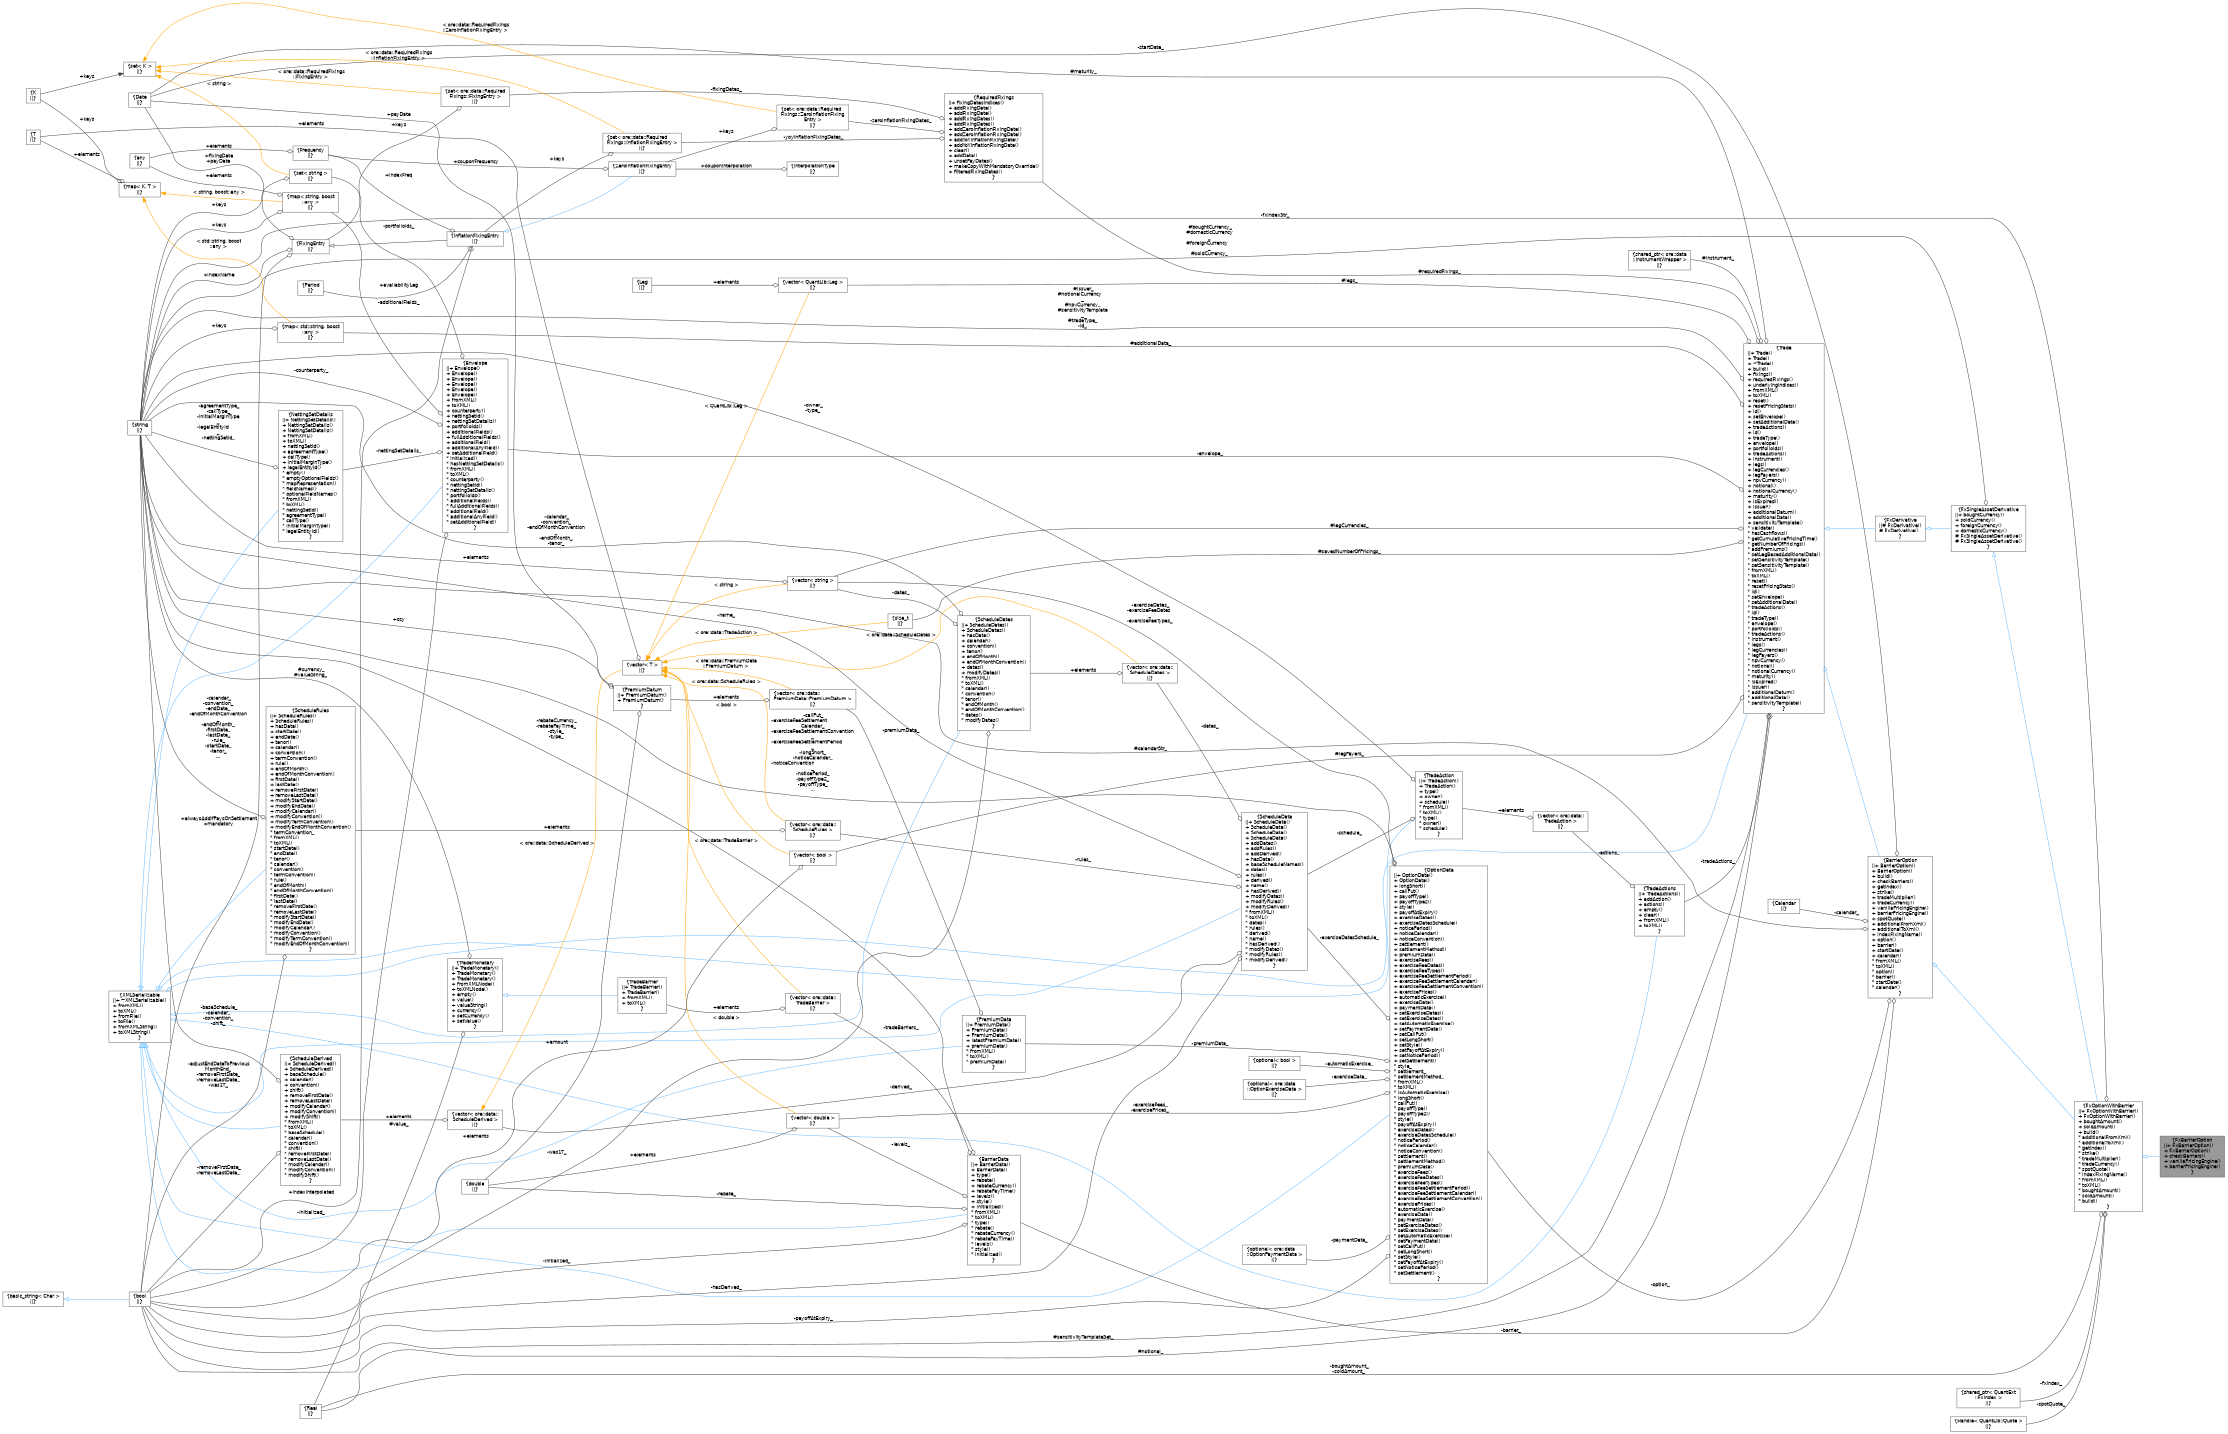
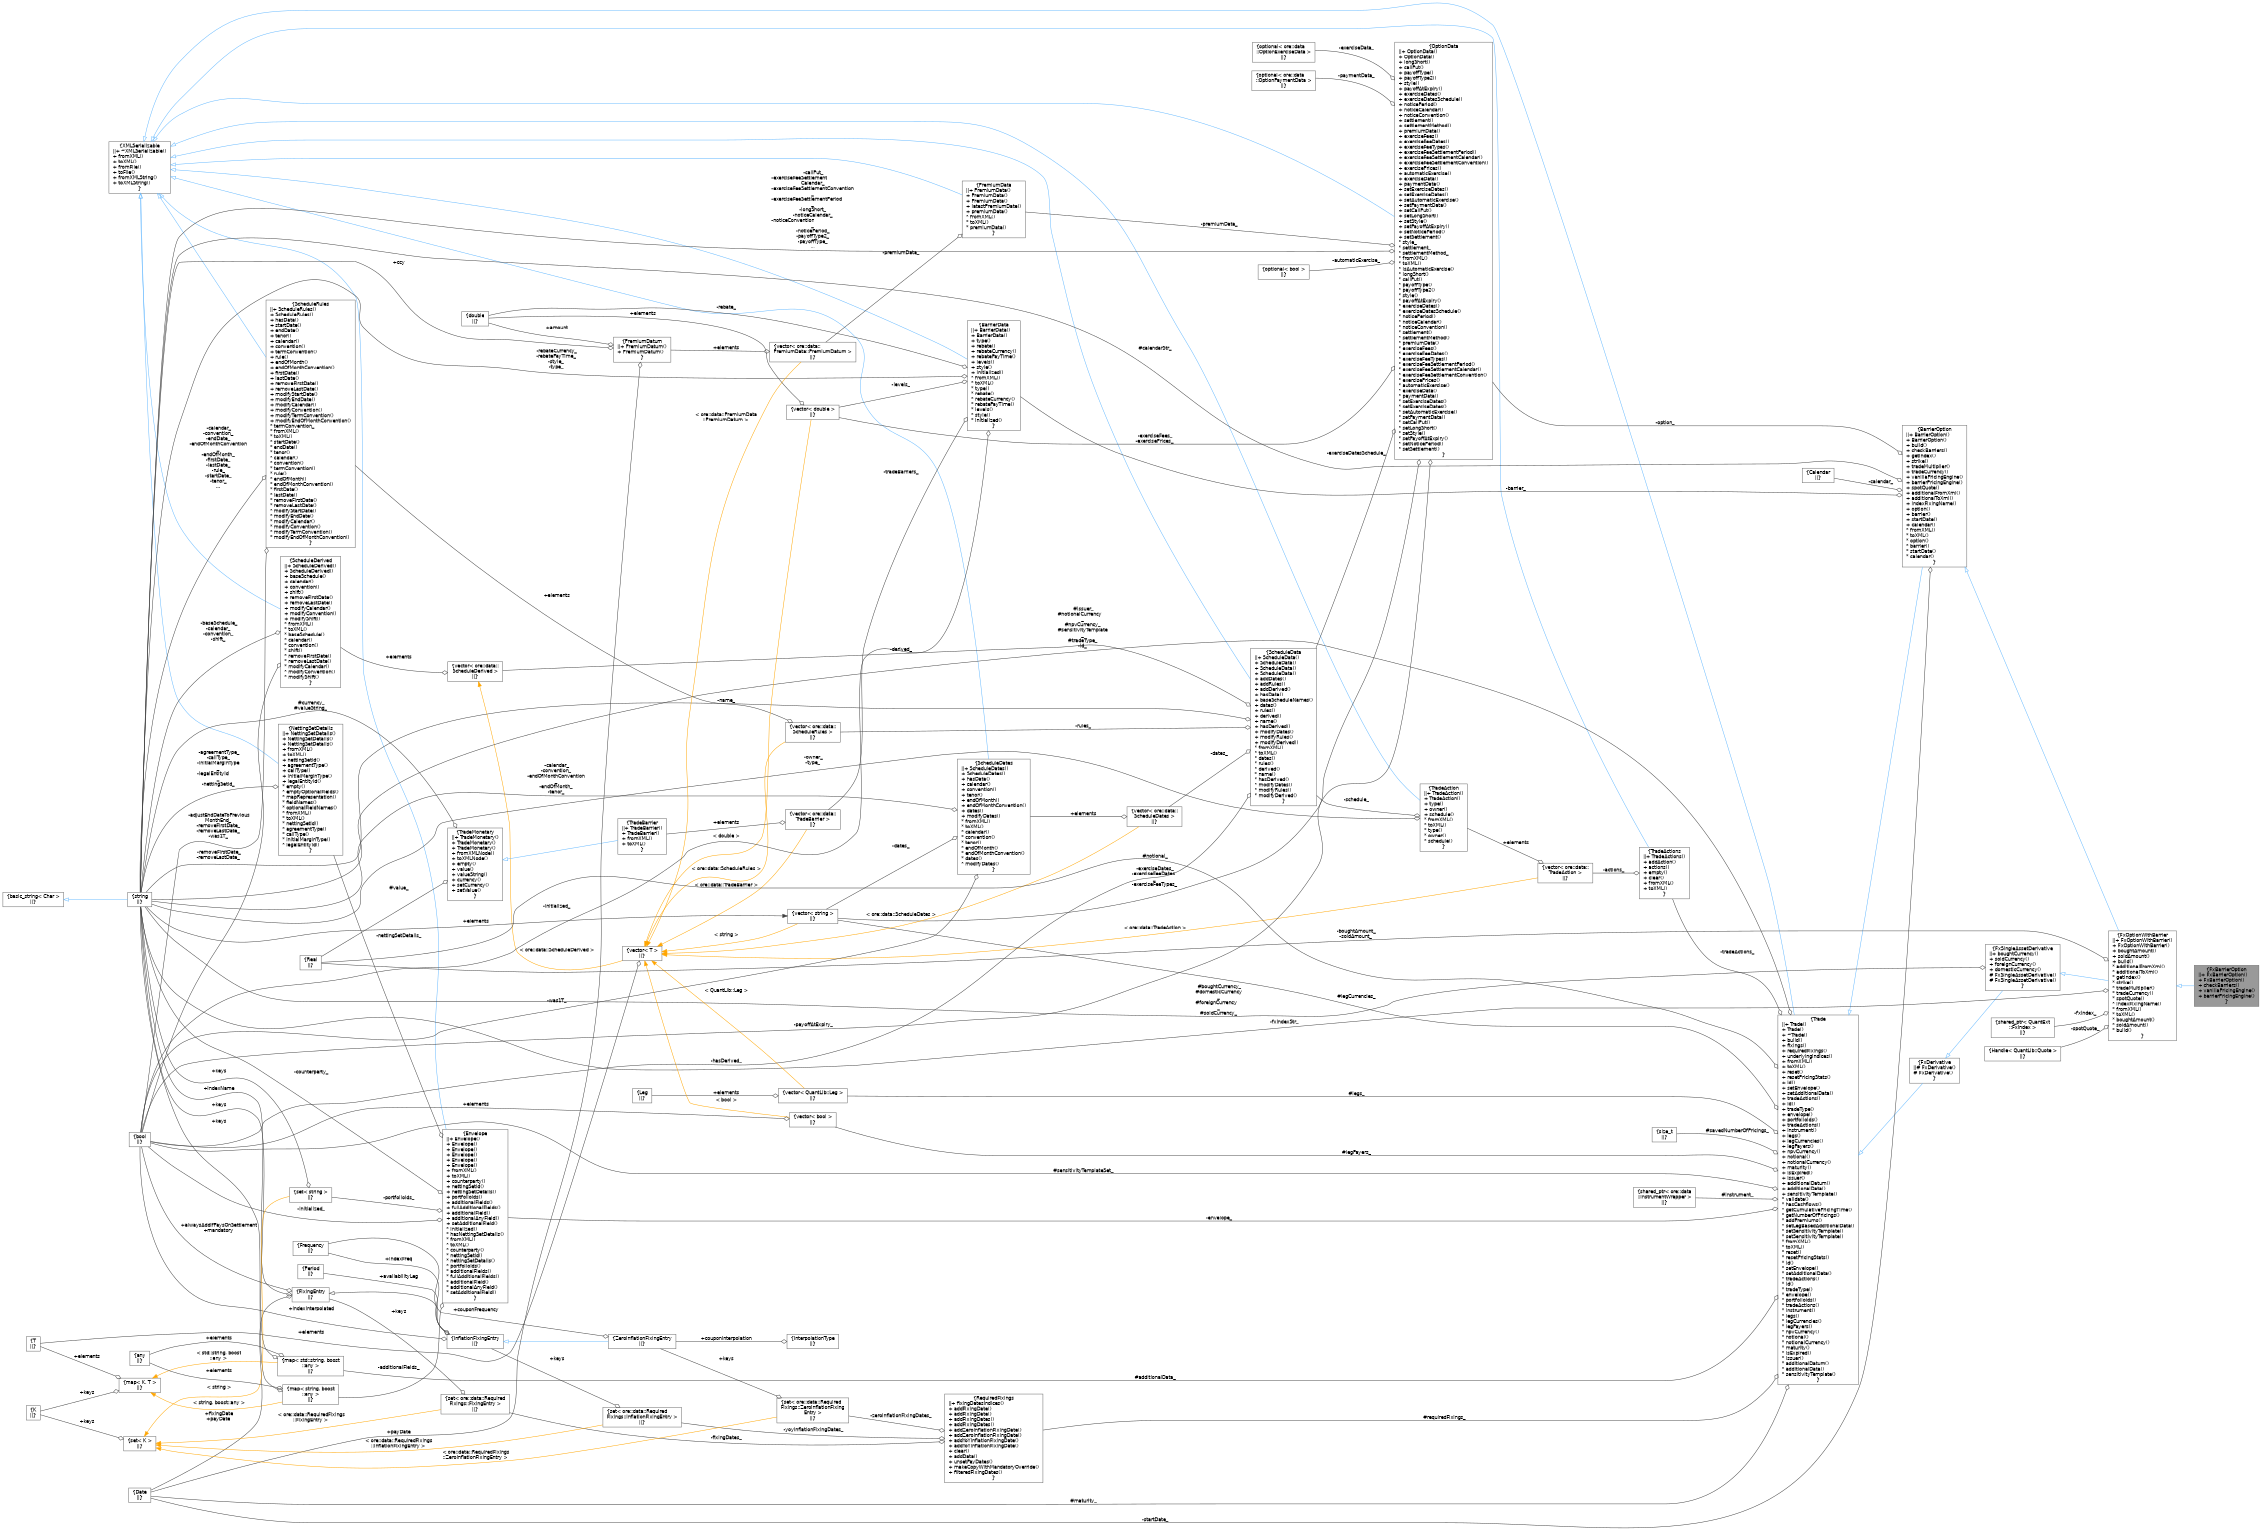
edge "{K ||}" -> "{set< K > ||}": arrowhead normal -> odiamond
edge "{any ||}" -> "{Frequency ||}": now "{any ||}" -> "{map< std::string, boost ::any > ||}"
edge "{string ||}" -> "{vector< string > ||}": arrowhead odiamond -> normal
edge "{size_t ||}" -> "{vector< T > ||}": now "{vector< ore::data:: TradeAction > ||}" -> "{vector< T > ||}"
edge "{bool ||}" -> "{basic_string< Char > ||}": now "{string ||}" -> "{basic_string< Char > ||}"
